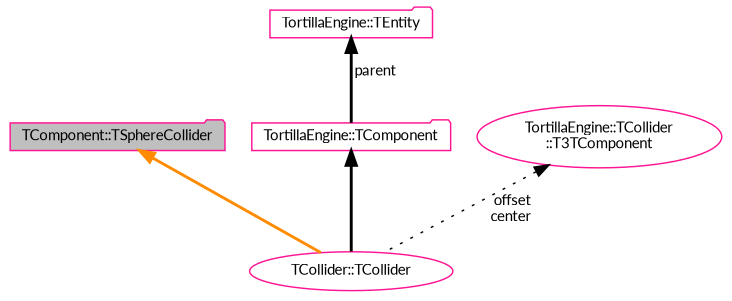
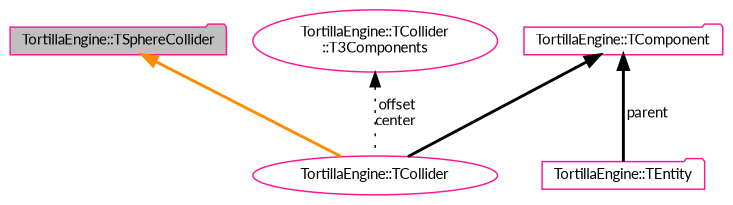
edge "TortillaEngine::TComponent" -> "TortillaEngine::TEntity": reversed
node "TComponent::TSphereCollider": label "TComponent::TSphereCollider" -> "TortillaEngine::TSphereCollider"
node "TortillaEngine::TCollider ::T3TComponent": label "TortillaEngine::TCollider ::T3TComponent" -> "TortillaEngine::TCollider ::T3Components"
node "TCollider::TCollider": label "TCollider::TCollider" -> "TortillaEngine::TCollider"
